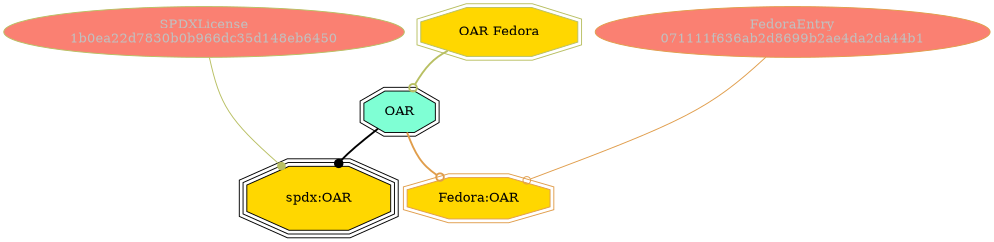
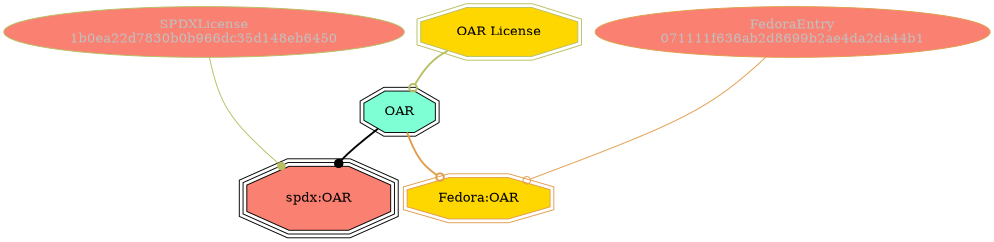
node "OAR Fedora": label "OAR Fedora" -> "OAR License"
node "spdx:OAR": fillcolor gold -> salmon
